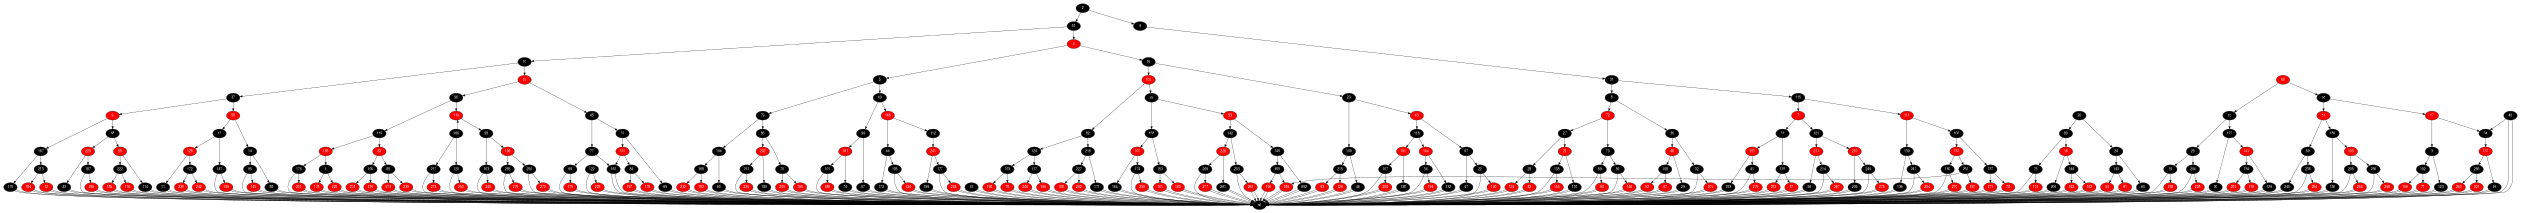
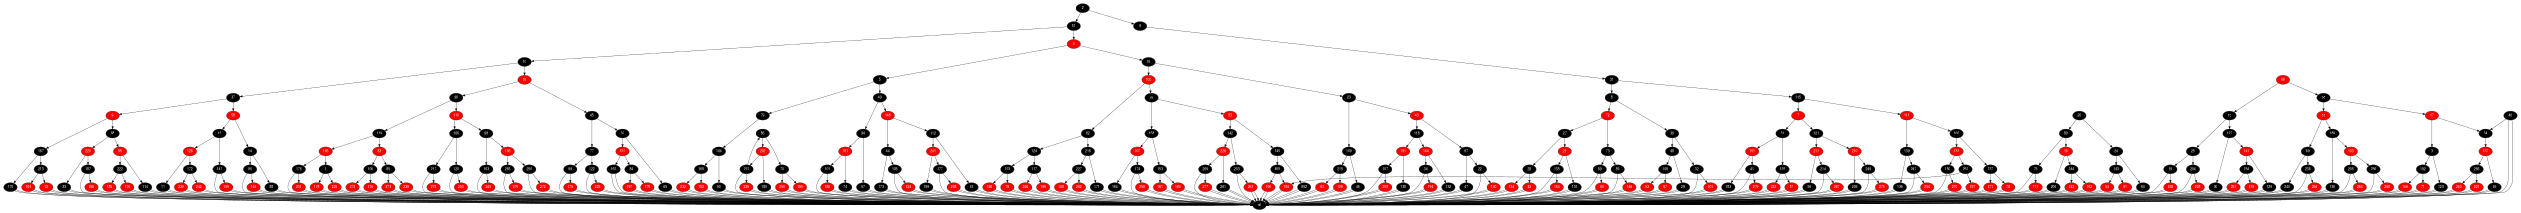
edge "79" -> "86": now "212" -> "86"
edge "166" -> "110": reversed
node "48": fillcolor red -> black
edge "112" -> "63": added
edge "77" -> "162": now "77" -> "122"
